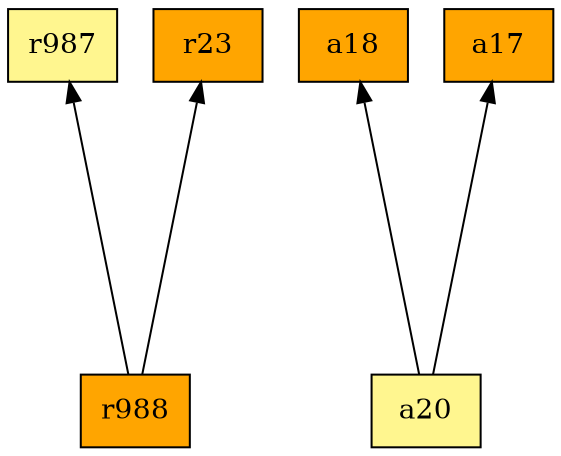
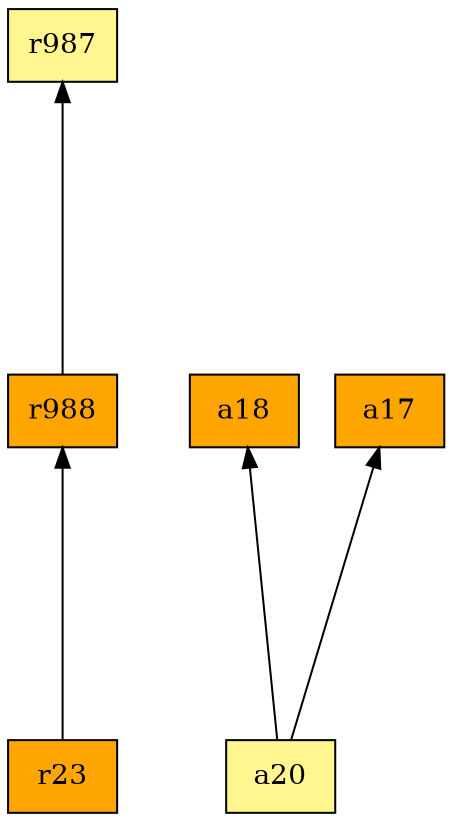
edge "r988" -> "r23": reversed
